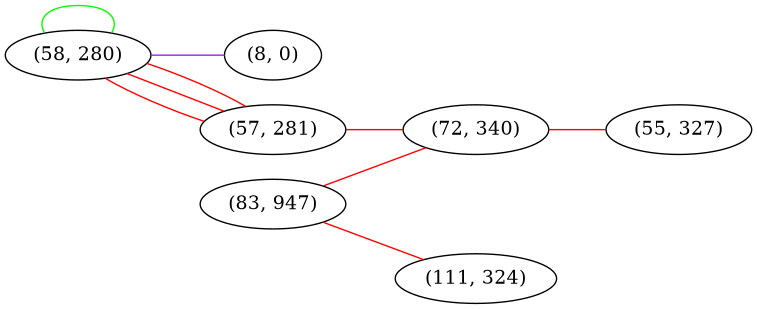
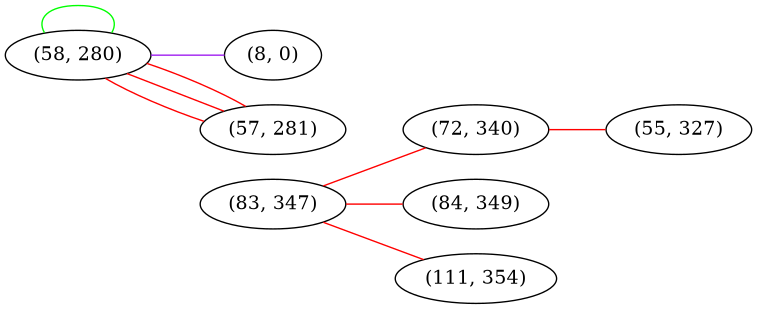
edge "(57, 281)" -- "(72, 340)": removed
node "(83, 947)": label "(83, 947)" -> "(83, 347)"
node "(84, 349)": added
node "(111, 324)": label "(111, 324)" -> "(111, 354)"
